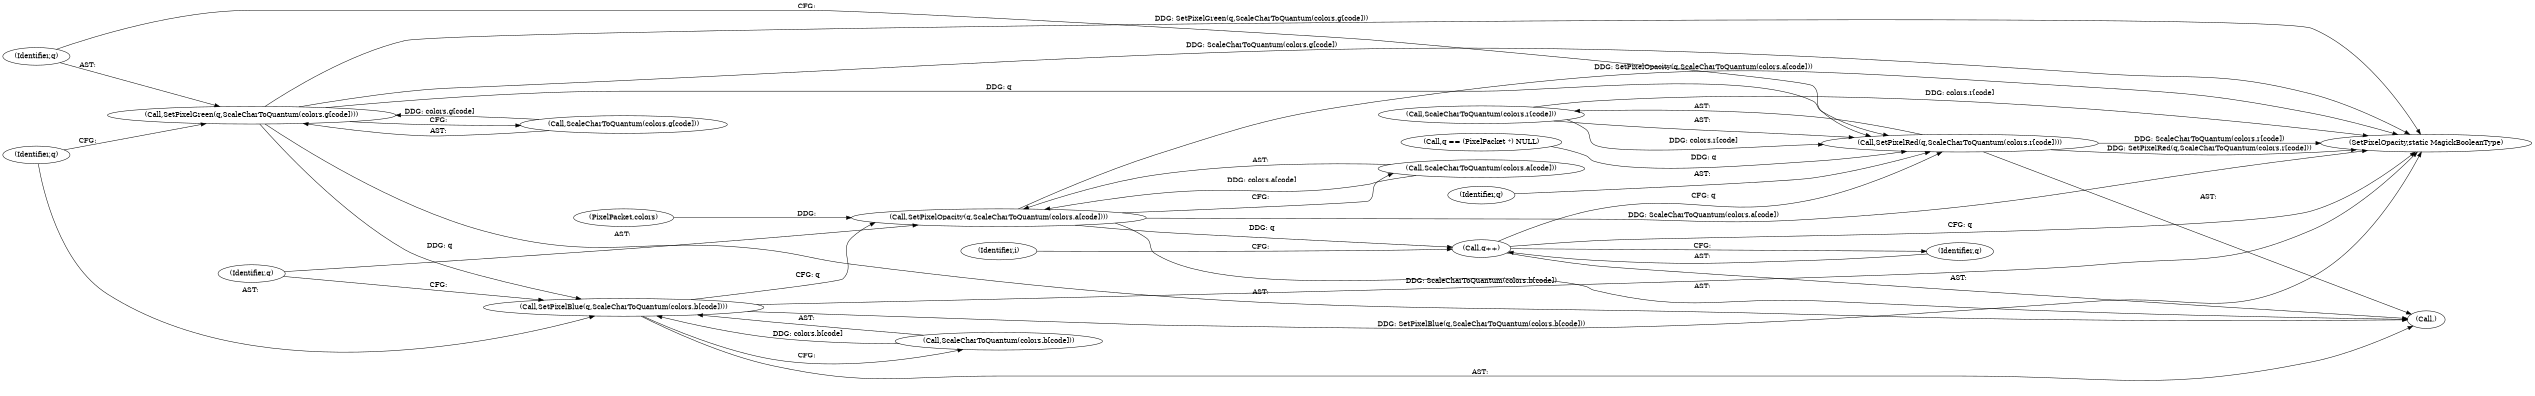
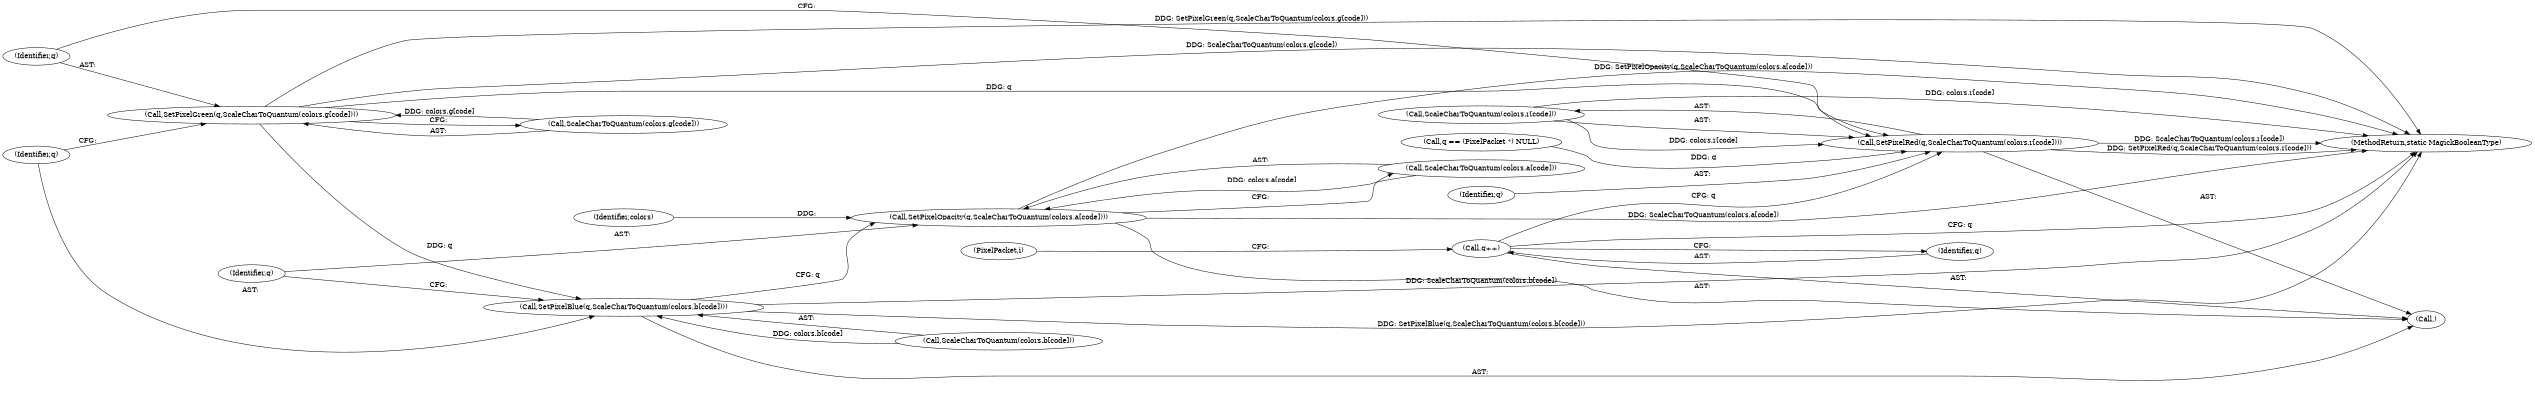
node "(SetPixelOpacity,static MagickBooleanType)": label "(SetPixelOpacity,static MagickBooleanType)" -> "(MethodReturn,static MagickBooleanType)"
node "(PixelPacket,colors)": label "(PixelPacket,colors)" -> "(Identifier,colors)"
edge "(Call,SetPixelOpacity(q,ScaleCharToQuantum(colors.a[code])))" -> "(Call,q++)": removed, label "DDG: q"
node "(Identifier,i)": label "(Identifier,i)" -> "(PixelPacket,i)"
edge "(Call,SetPixelGreen(q,ScaleCharToQuantum(colors.g[code])))" -> "(Call,)": removed, label "AST:"
edge "(Call,SetPixelBlue(q,ScaleCharToQuantum(colors.b[code])))" -> "(Call,ScaleCharToQuantum(colors.b[code]))": removed, label "CFG:"
